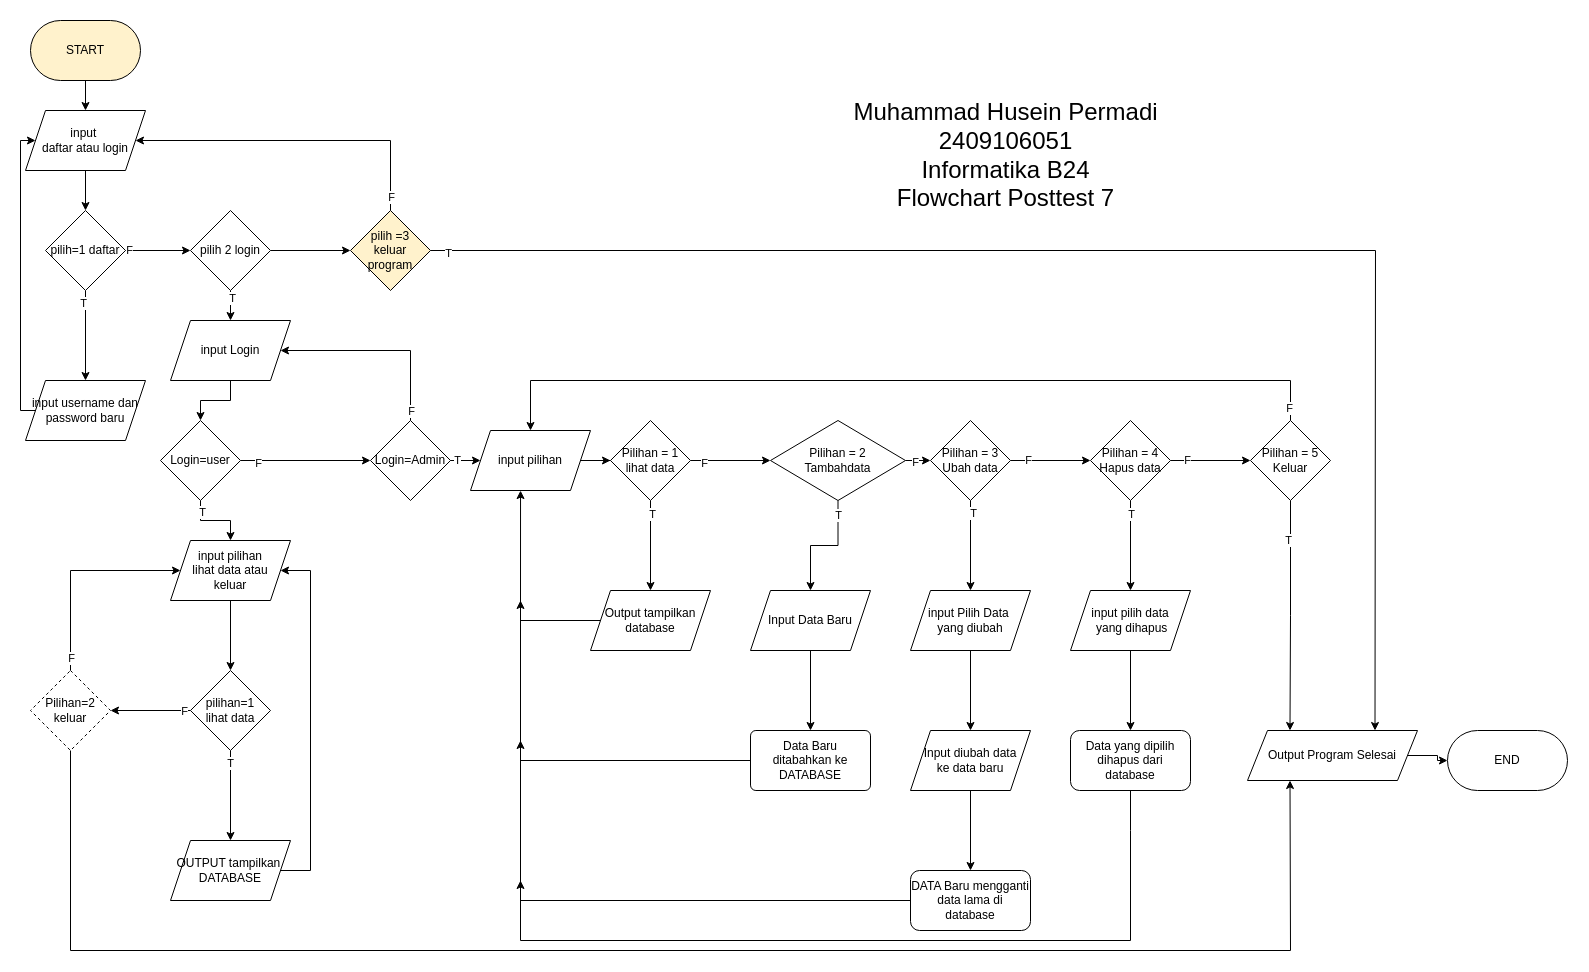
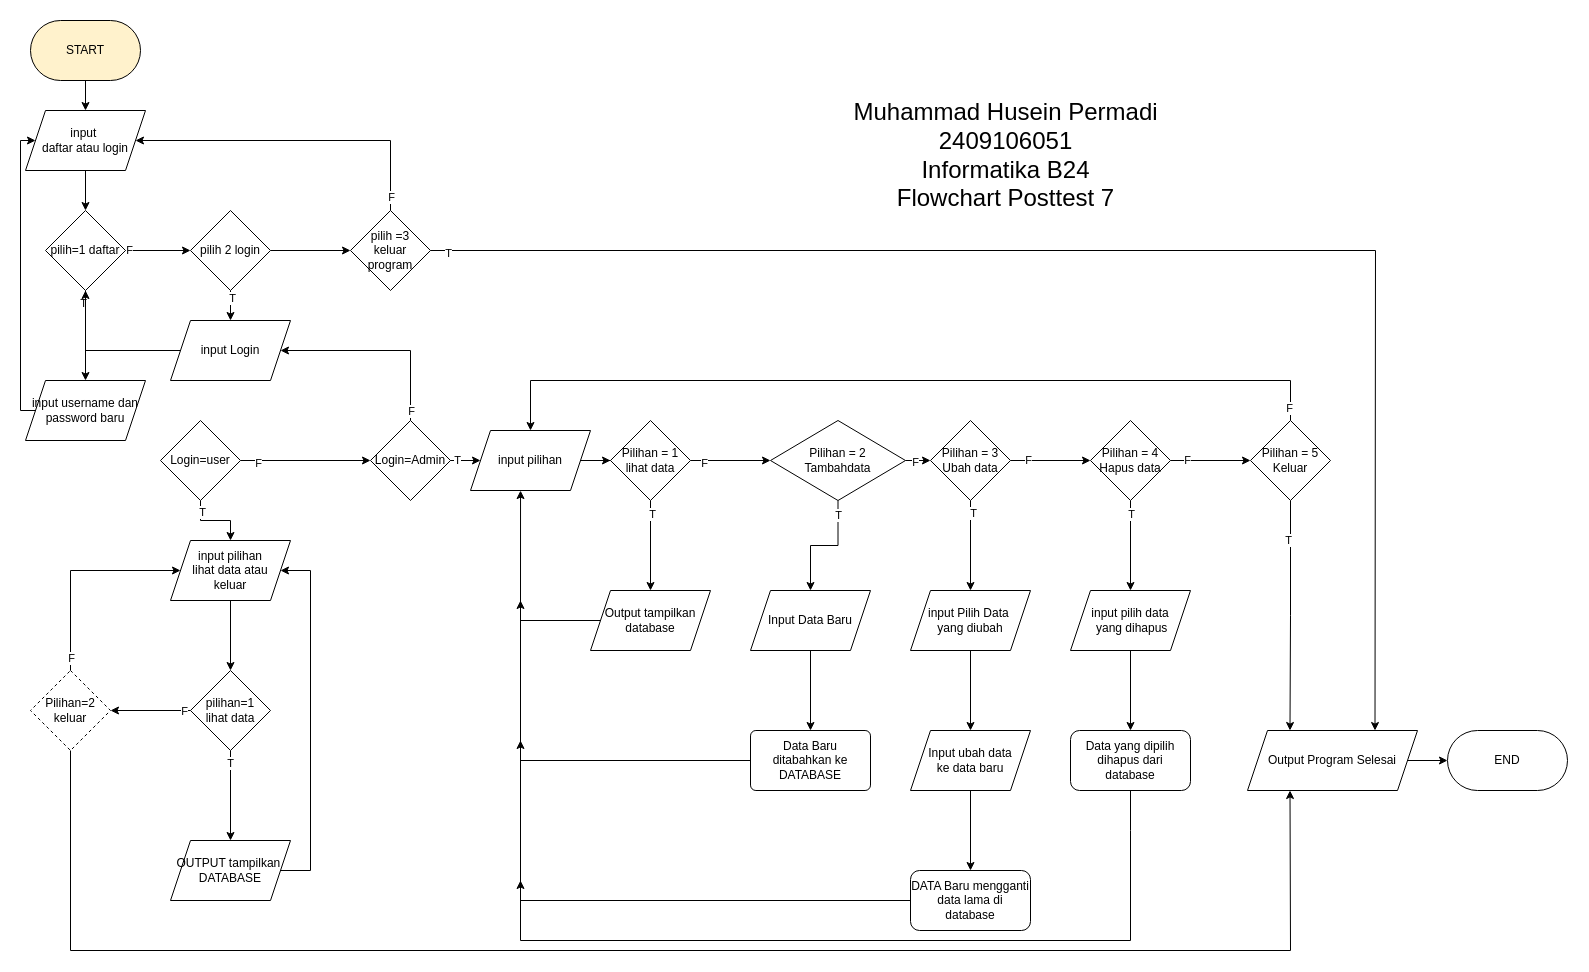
node "pilih =3 keluar program": fillcolor #fff2cc -> #ffffff
edge "input Login" -> "Login=user": now "input Login" -> "pilih=1 daftar"
node "Output Program Selesai": size 170x50 -> 170x60
node "Input diubah data ke data baru": label "Input diubah data ke data baru" -> "Input ubah data ke data baru"
